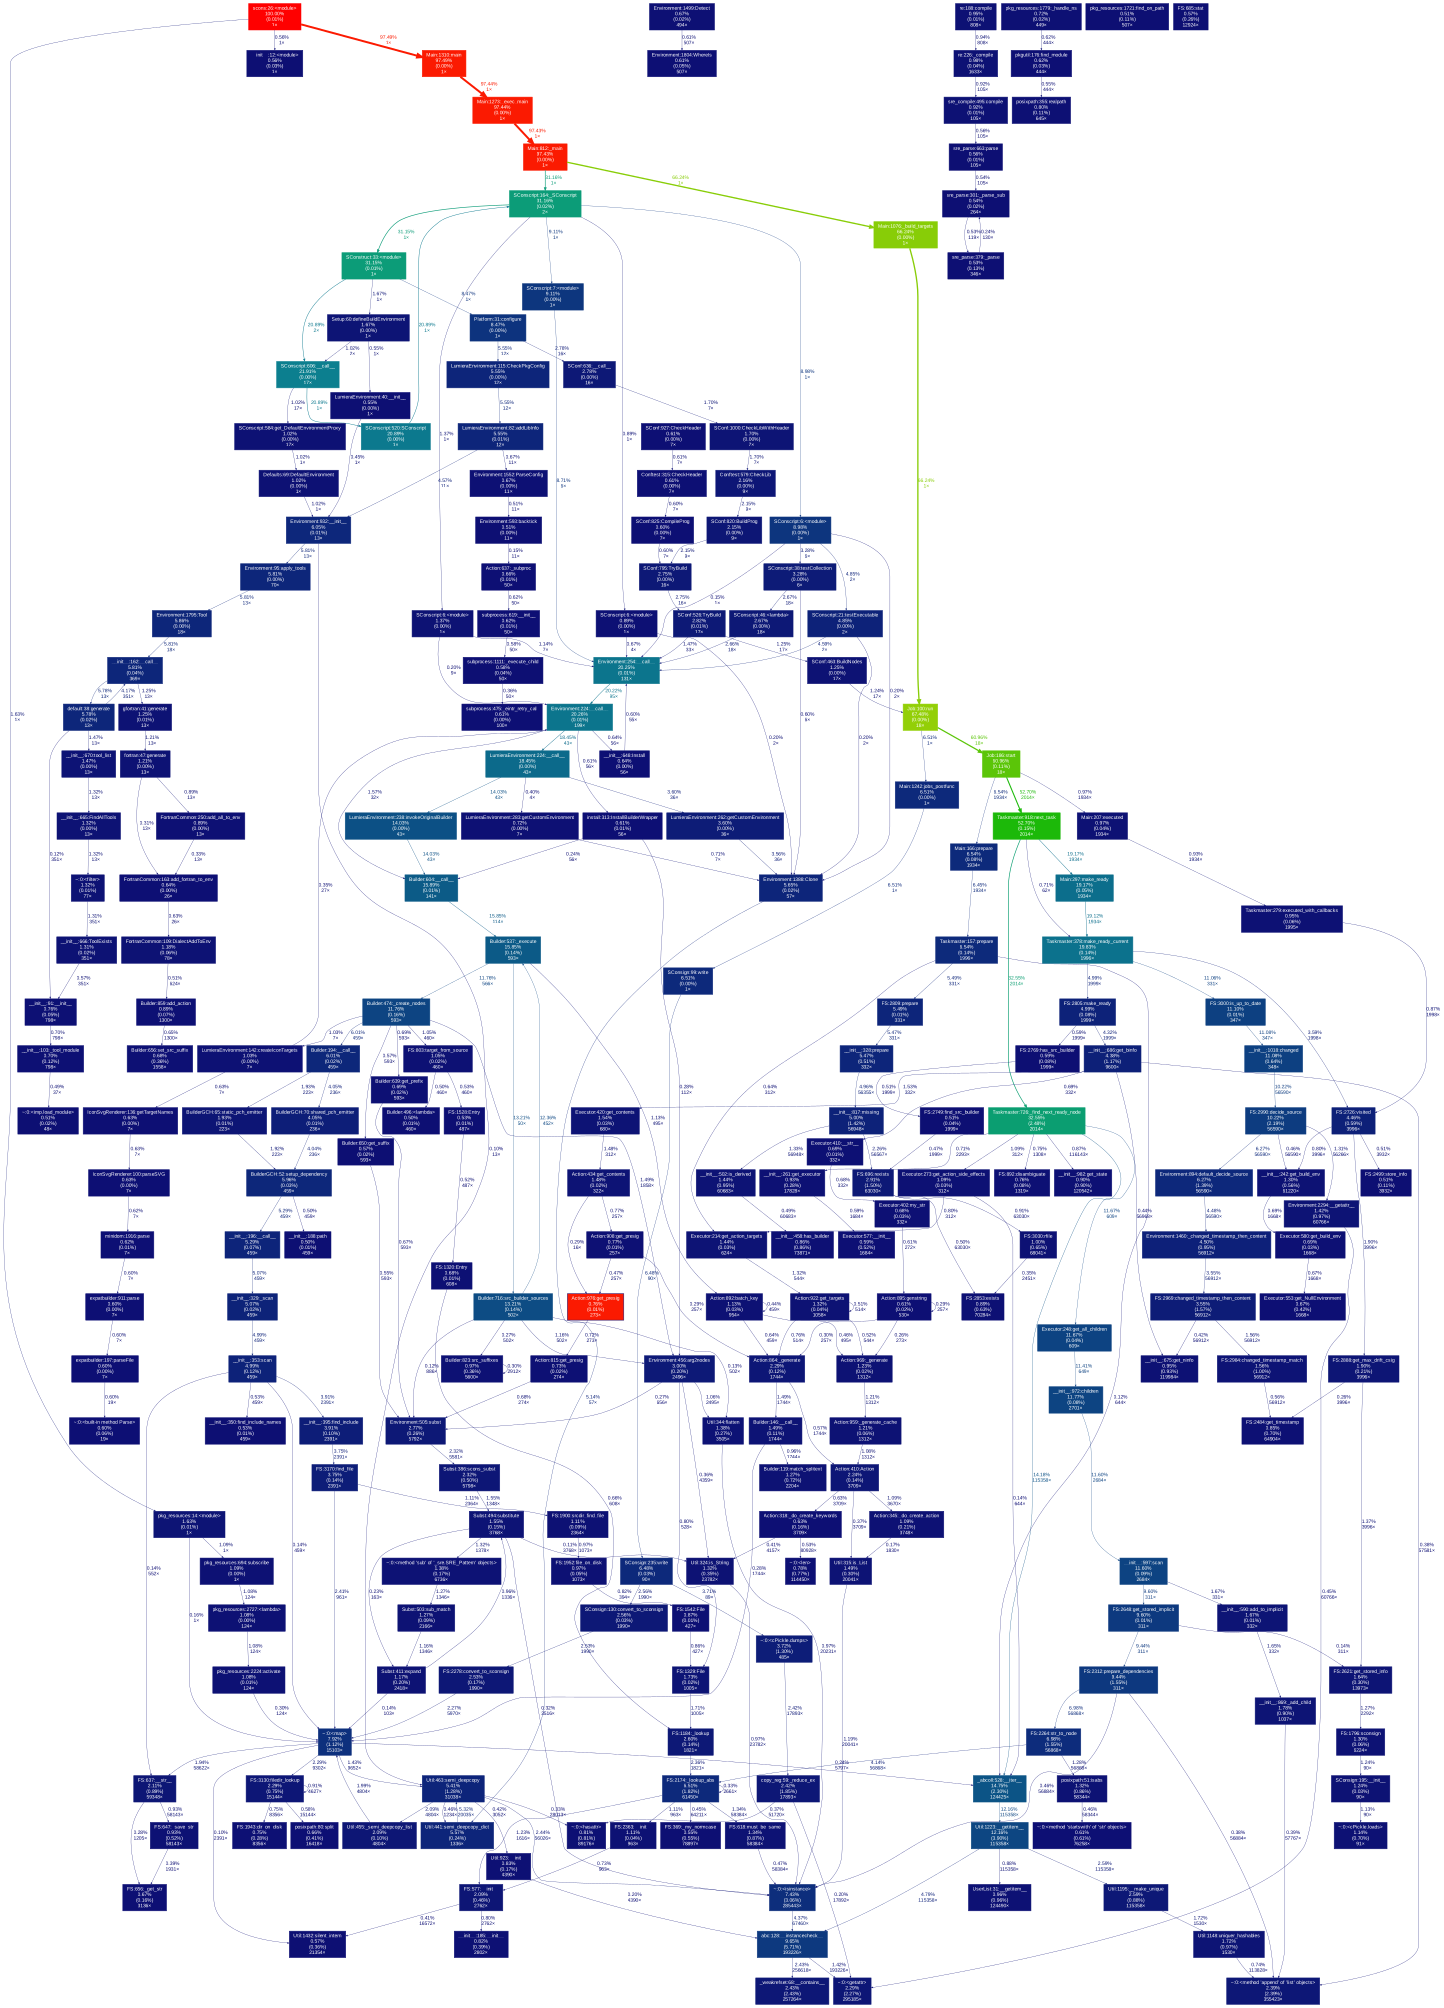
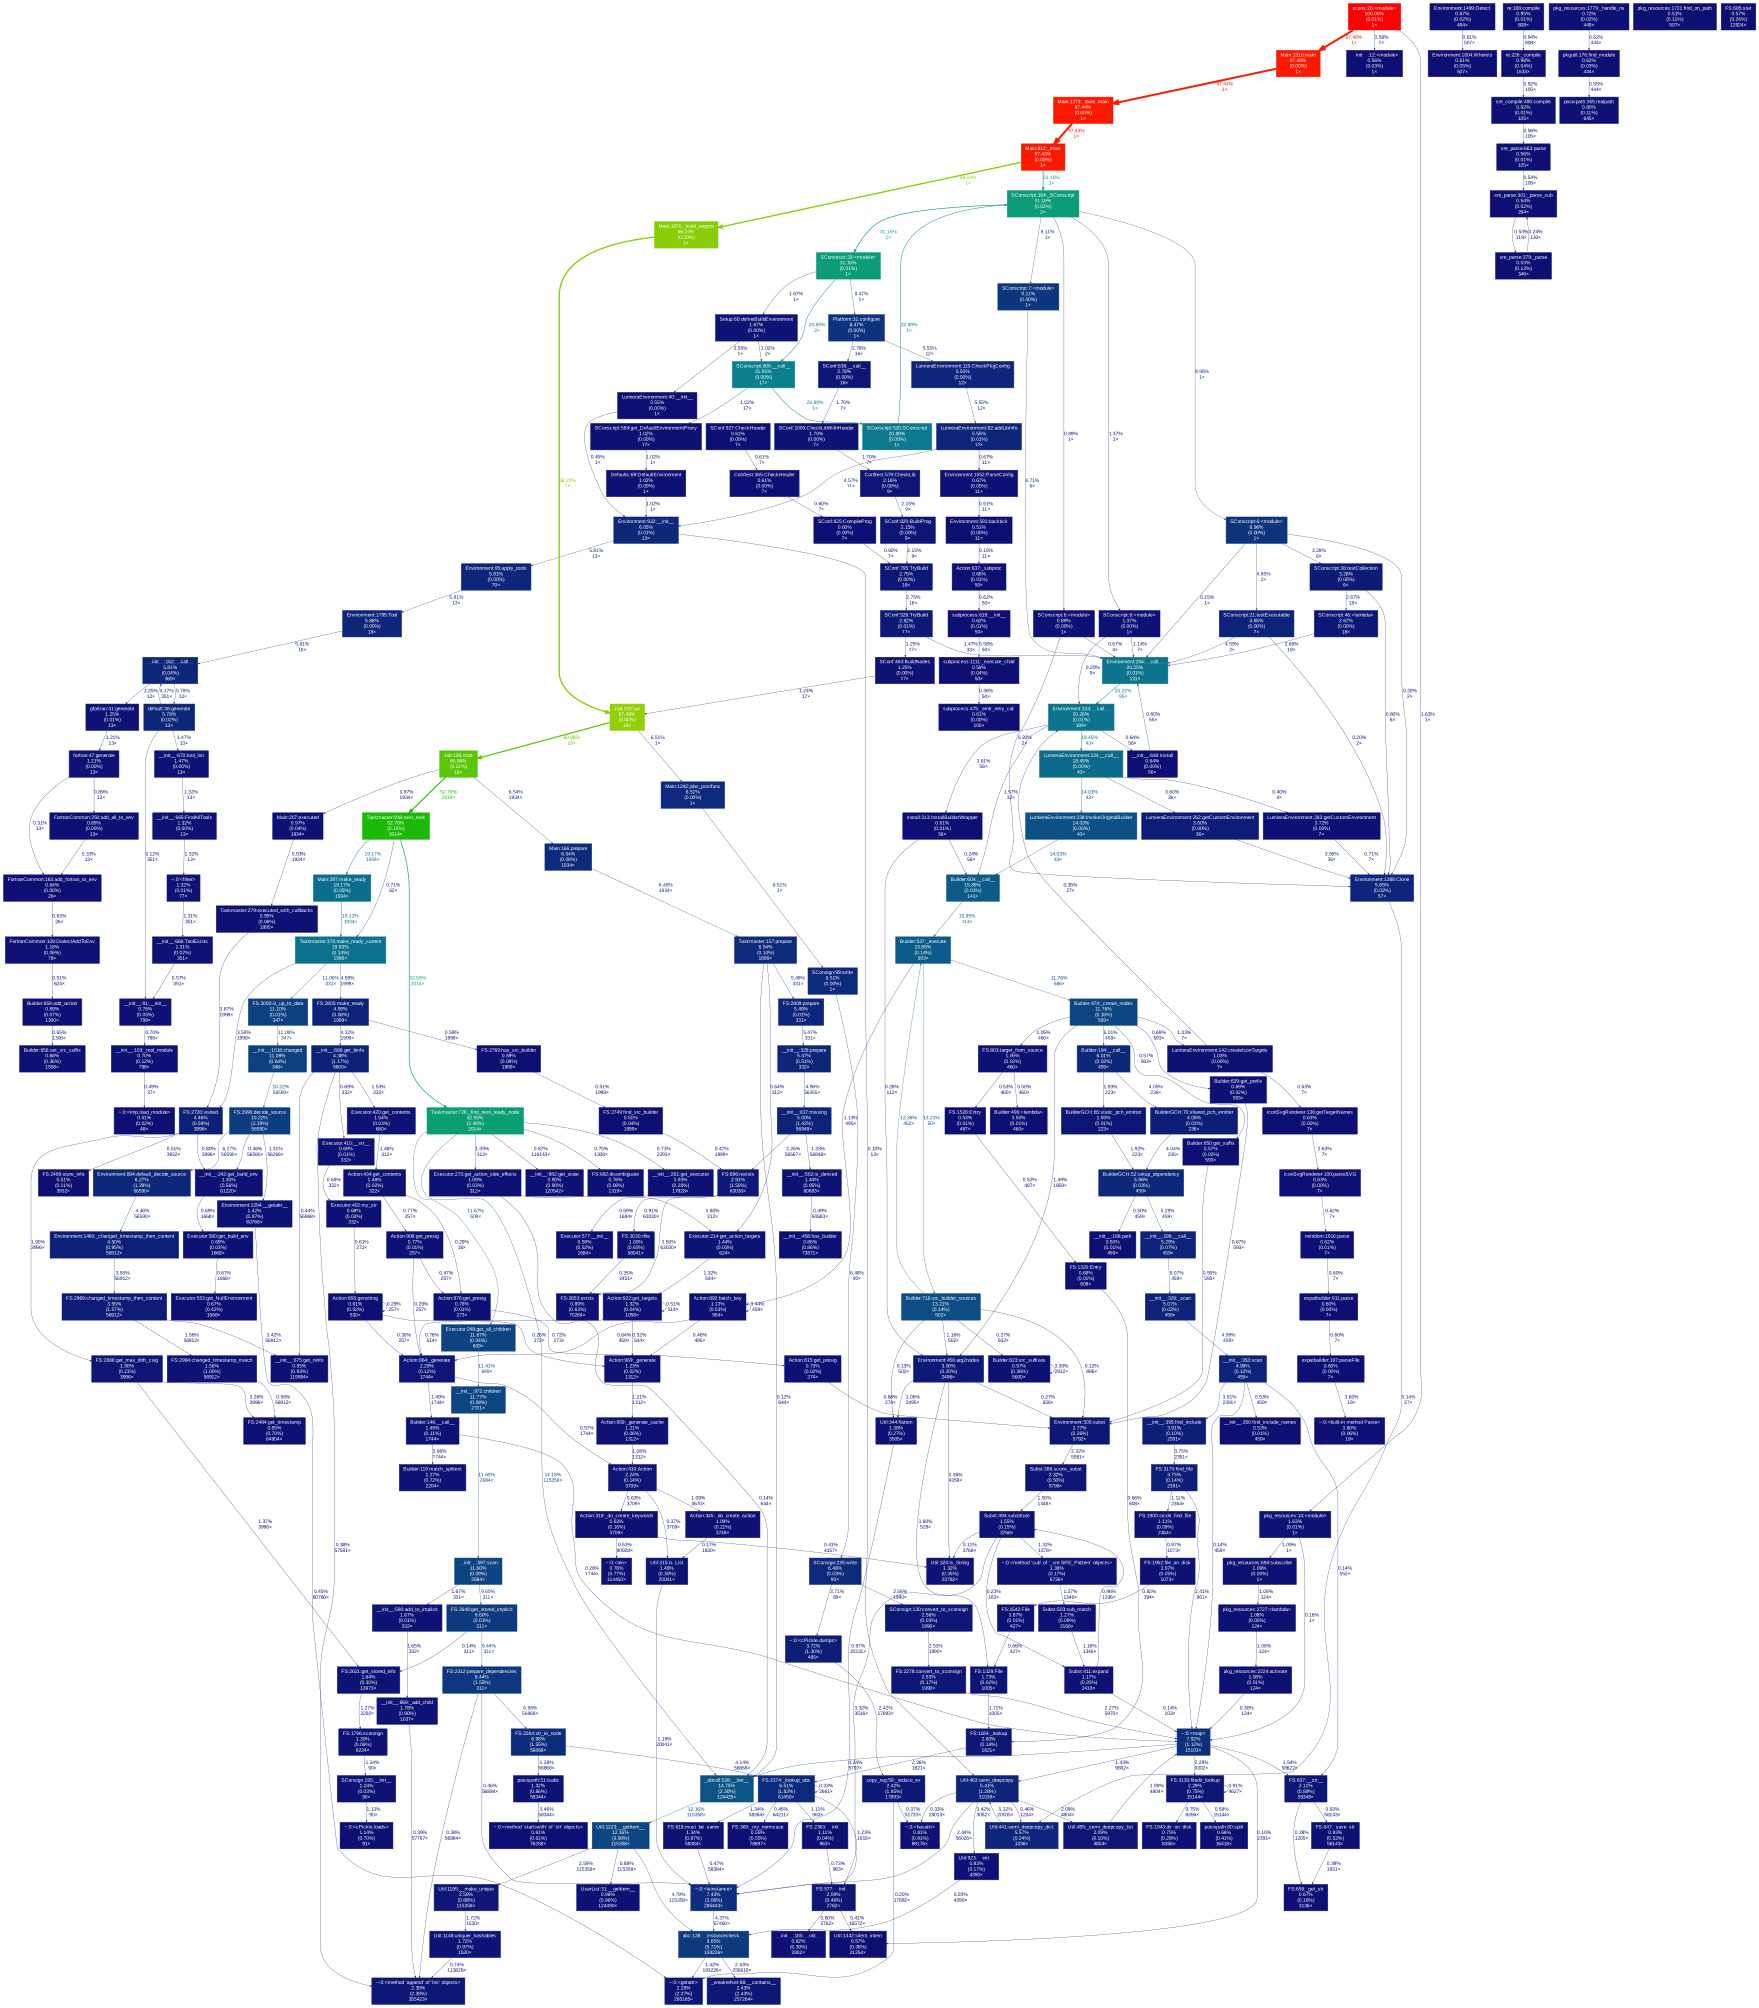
node "Conftest:315:CheckHeader 0.61% (0.00%) 7×": label "Conftest:315:CheckHeader 0.61% (0.00%) 7×" -> "Conftest:365:CheckHeader 0.61% (0.00%) 7×"
node "Action:976:get_presig 0.76% (0.01%) 273×": fillcolor #fb1a01 -> #0d1074
edge "Util:324:is_String 1.32% (0.35%) 23782×" -> "~:0:<isinstance> 7.43% (3.06%) 285443×": removed, label "0.97% 23782×"
